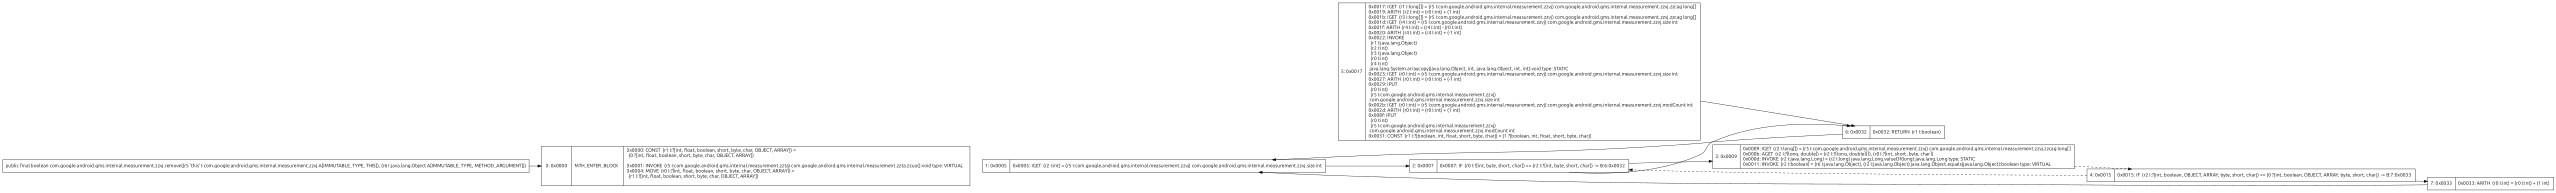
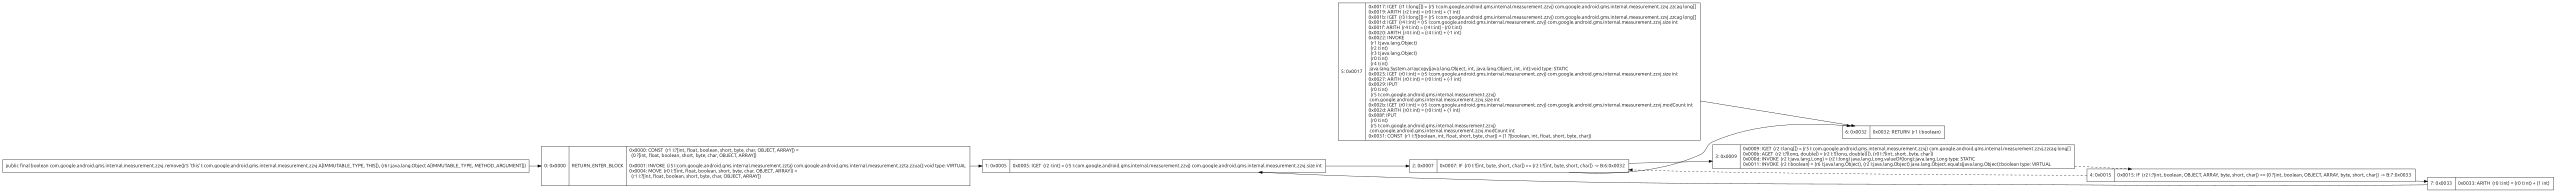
edge "6: 0x0032" -> "1: 0x0005": now "0: 0x0000" -> "1: 0x0005"
node "0: 0x0000": text "MTH_ENTER_BLOCK" -> "RETURN_ENTER_BLOCK"
